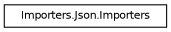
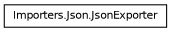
node "Importers.Json.Importers": label "Importers.Json.Importers" -> "Importers.Json.JsonExporter"
